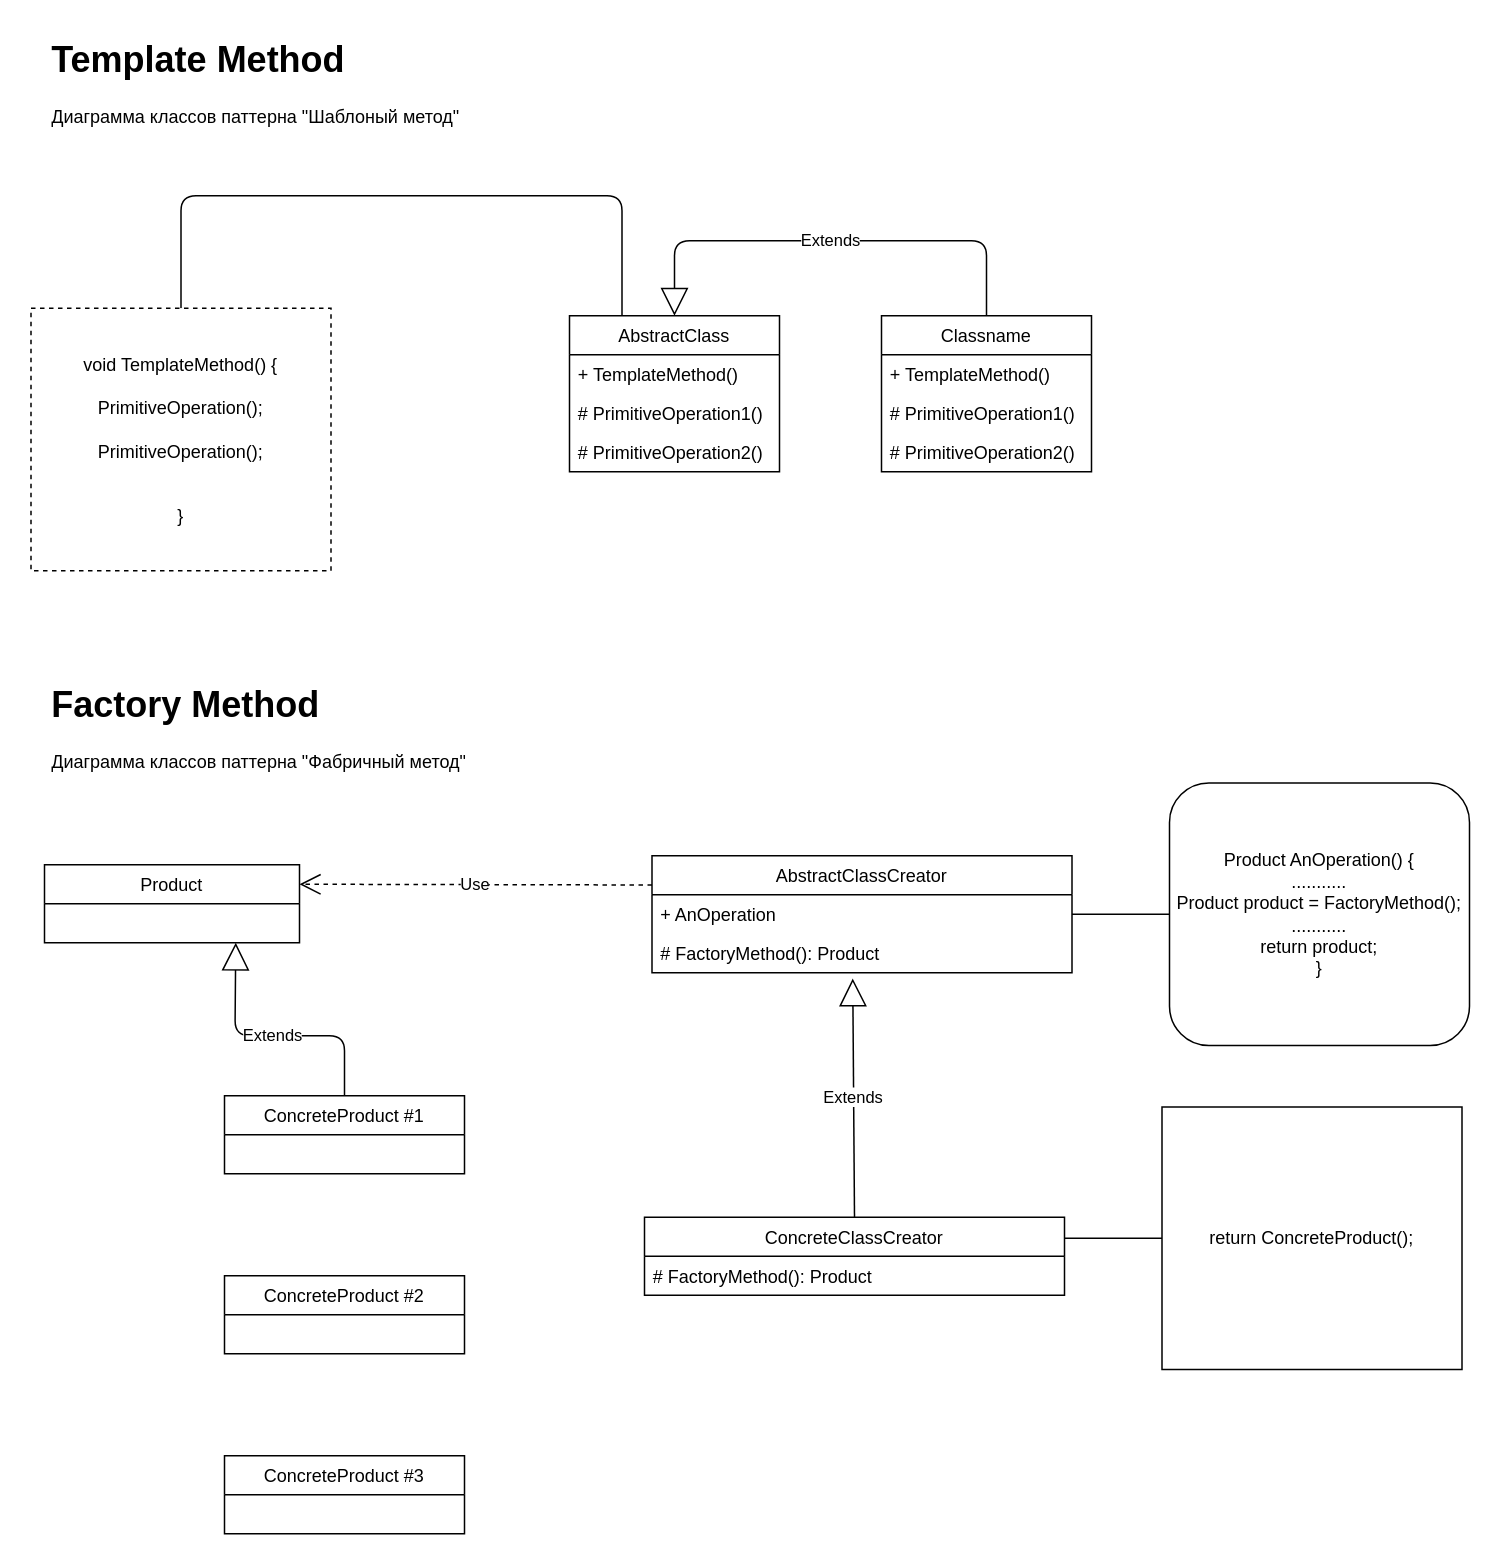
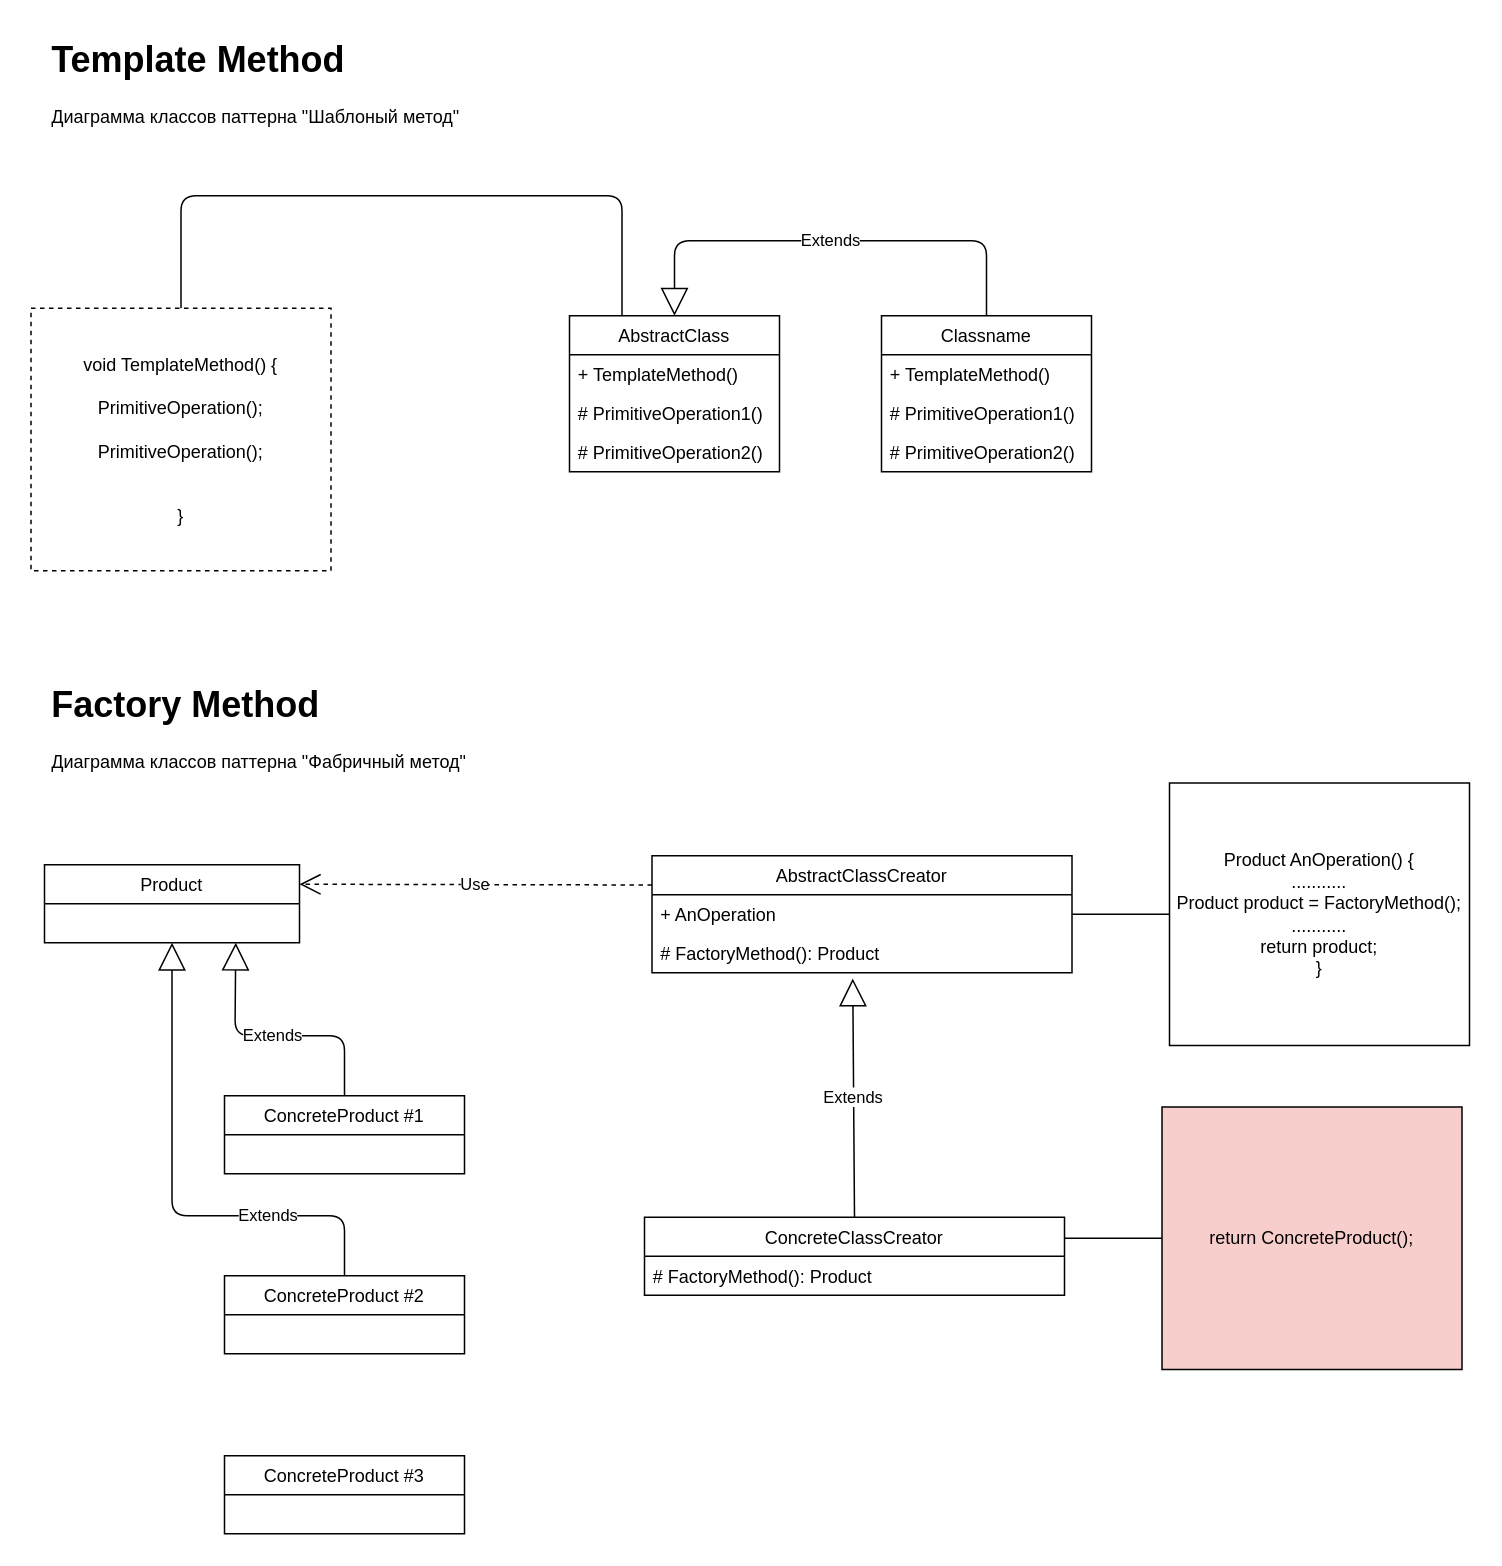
node "Product AnOperation() { ........... Product product = FactoryMethod(); ........... return product; }": shape rounded rectangle -> rectangle
edge "ConcreteProduct #2" -> "Product": added, label "Extends"
node "return ConcreteProduct();": fillcolor #ffffff -> #f8cecc
